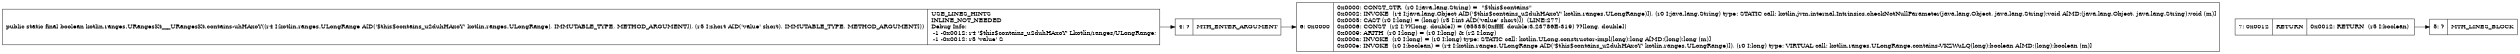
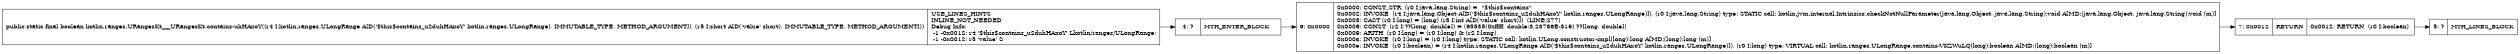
node "4: ?": text "MTH_ENTER_ARGUMENT" -> "MTH_ENTER_BLOCK"
edge "6: 0x0000" -> "7: 0x0012": added
node "7: 0x0012": text "0x0012: RETURN  (r5 I:boolean)" -> "0x0012: RETURN  (r0 I:boolean)"
